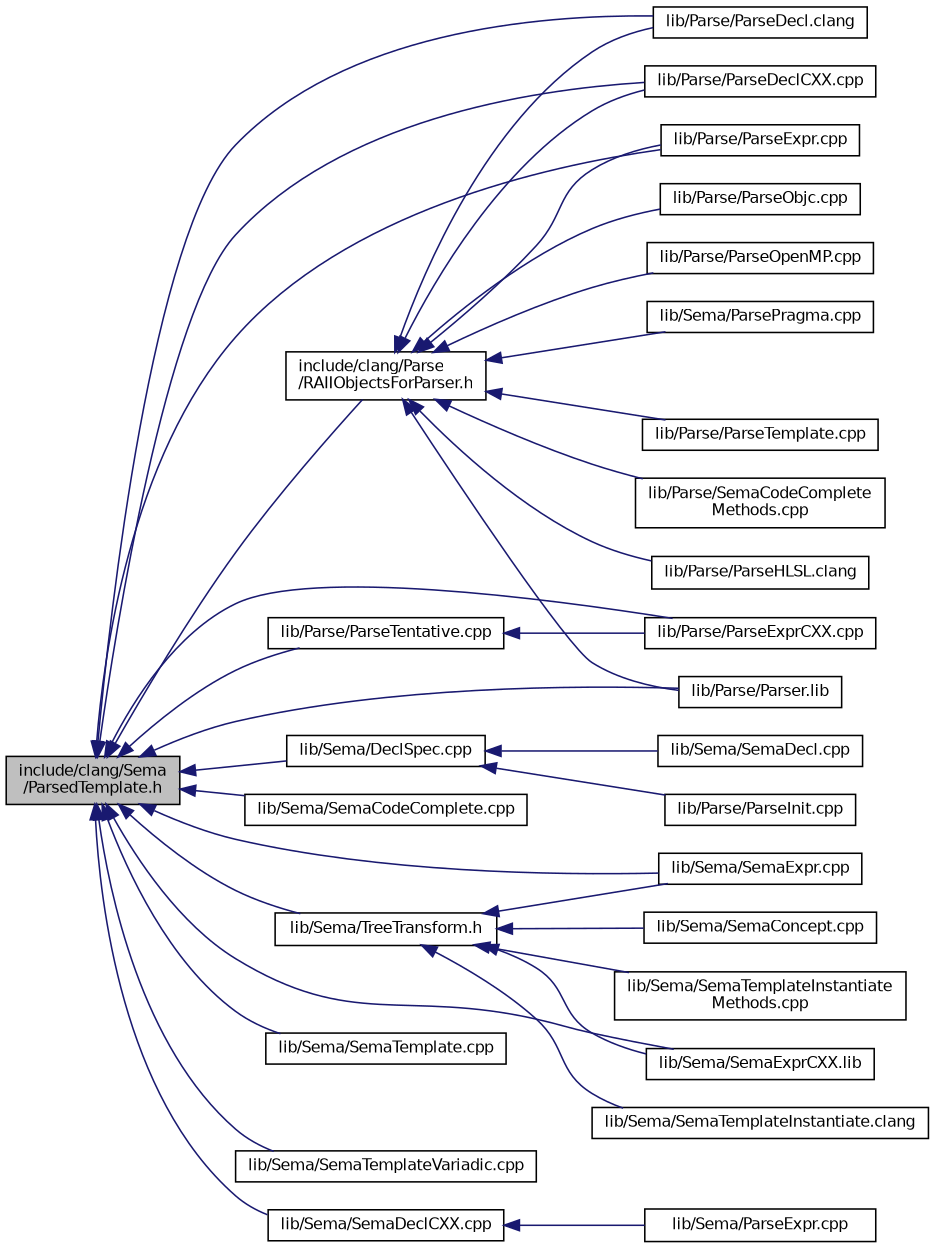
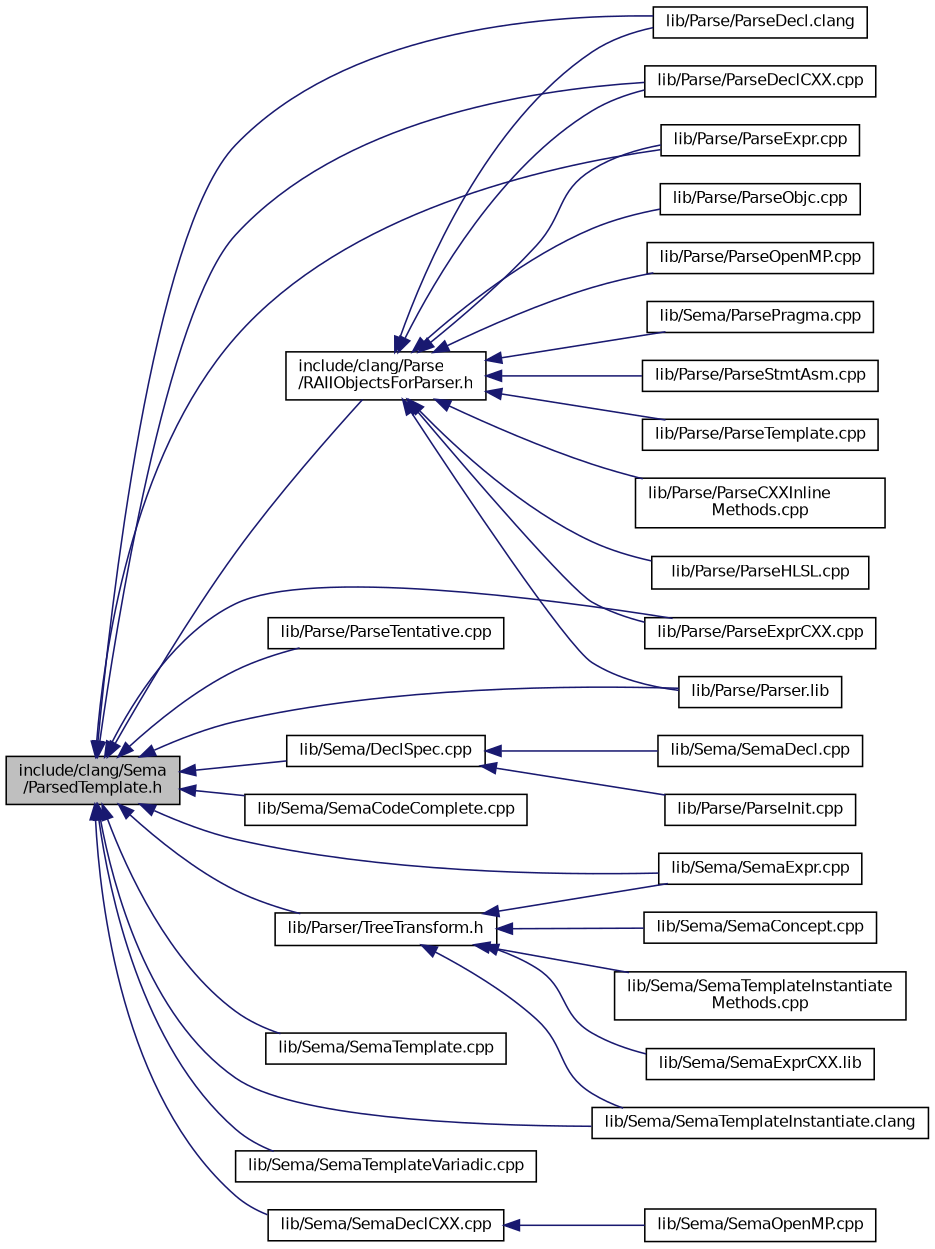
node "lib/Parse/ParseStmtAsm.cpp": added
node "lib/Parse/SemaCodeComplete Methods.cpp": label "lib/Parse/SemaCodeComplete Methods.cpp" -> "lib/Parse/ParseCXXInline Methods.cpp"
node "lib/Parse/ParseHLSL.clang": label "lib/Parse/ParseHLSL.clang" -> "lib/Parse/ParseHLSL.cpp"
edge "lib/Parse/ParseExprCXX.cpp" -> "lib/Parse/ParseTentative.cpp": now "lib/Parse/ParseExprCXX.cpp" -> "include/clang/Parse /RAIIObjectsForParser.h"
node "lib/Sema/TreeTransform.h": label "lib/Sema/TreeTransform.h" -> "lib/Parser/TreeTransform.h"
edge "lib/Sema/SemaExprCXX.lib" -> "include/clang/Sema /ParsedTemplate.h": now "lib/Sema/SemaTemplateInstantiate.clang" -> "include/clang/Sema /ParsedTemplate.h"
node "lib/Sema/ParseExpr.cpp": label "lib/Sema/ParseExpr.cpp" -> "lib/Sema/SemaOpenMP.cpp"
